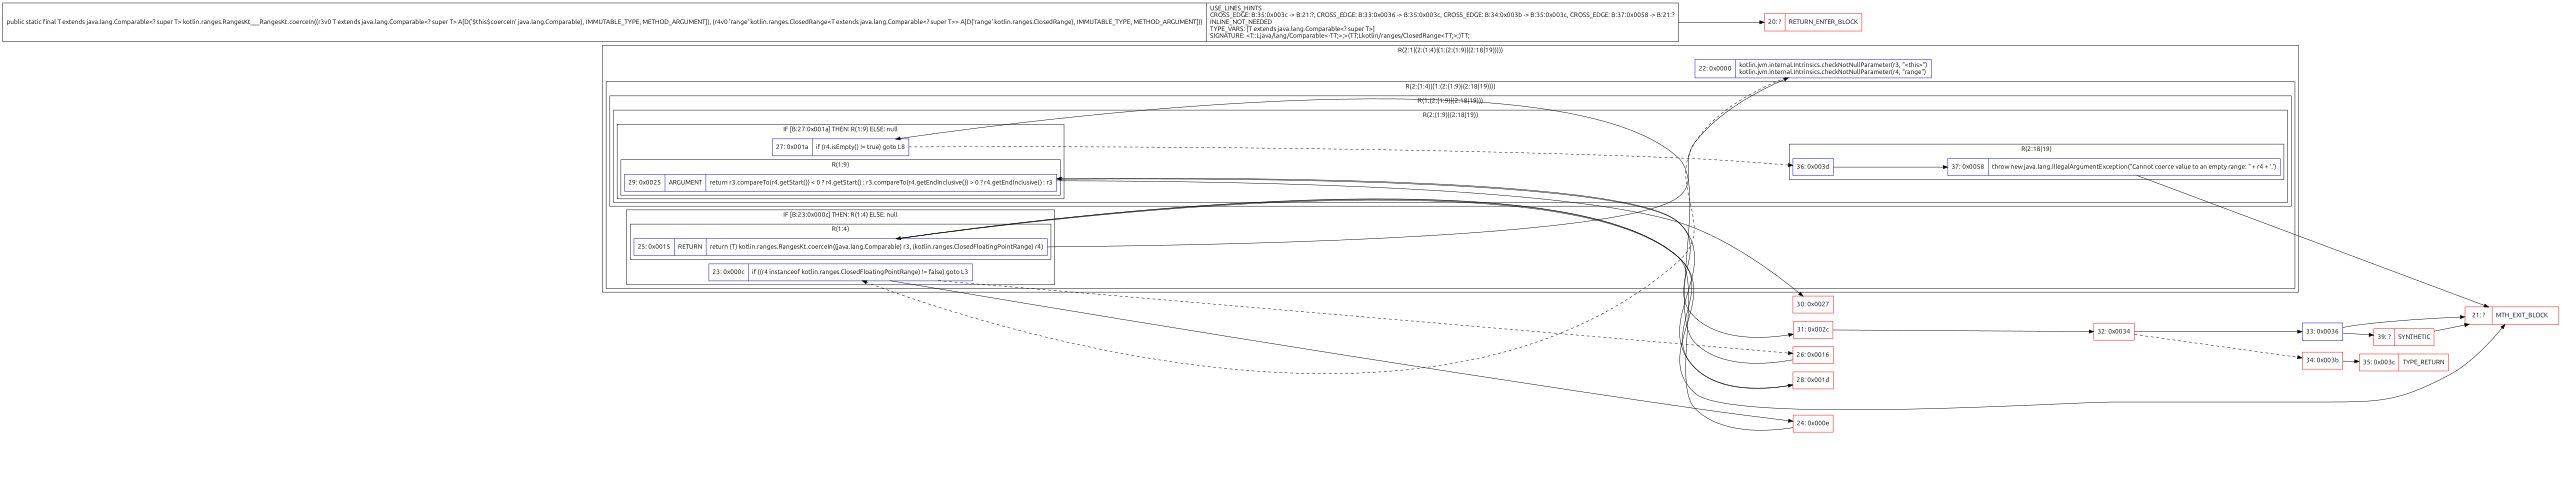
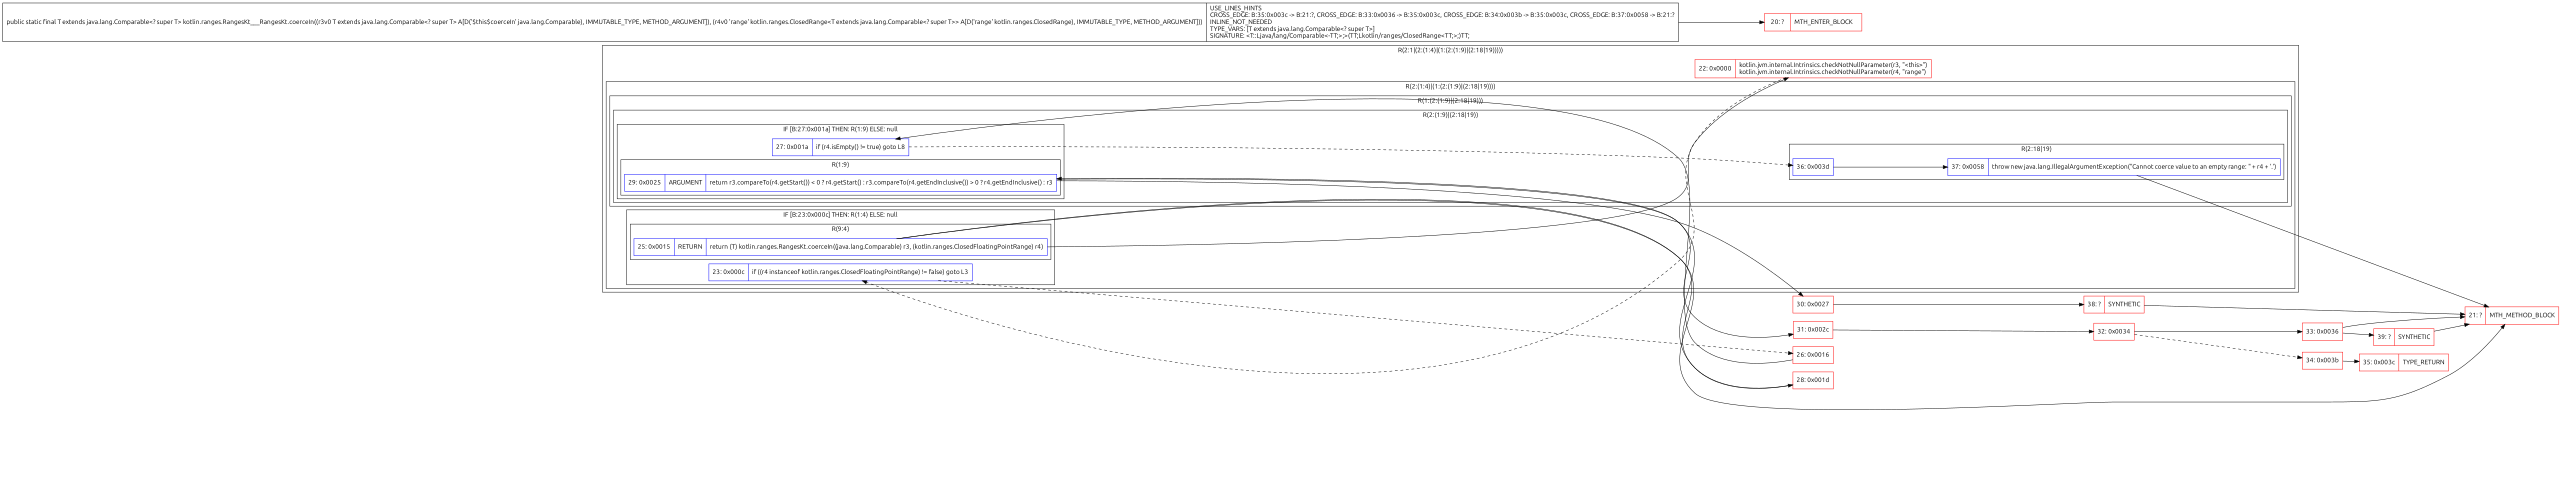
node "20: ?": text "RETURN_ENTER_BLOCK" -> "MTH_ENTER_BLOCK"
node "22: 0x0000": color blue -> red
cluster "R(1:4)": label "R(1:4)" -> "R(9:4)"
node "38: ?": added
node "21: ?": text "MTH_EXIT_BLOCK" -> "MTH_METHOD_BLOCK"
node "33: 0x0036": color blue -> red
node "24: 0x000e": removed
